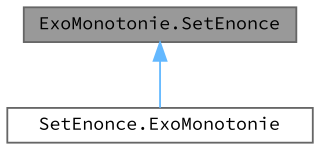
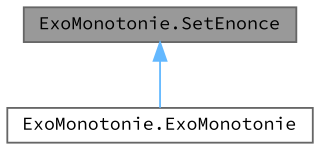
node "SetEnonce.ExoMonotonie": label "SetEnonce.ExoMonotonie" -> "ExoMonotonie.ExoMonotonie"
